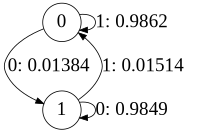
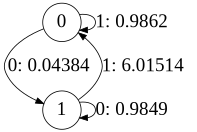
edge "0" -> "1": label "0: 0.01384  " -> "0: 0.04384  "
edge "1" -> "0": label "1: 0.01514  " -> "1: 6.01514  "
